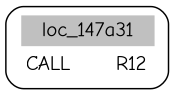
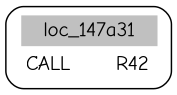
node "loc_147a31": text "CALL       R12" -> "CALL       R42"
